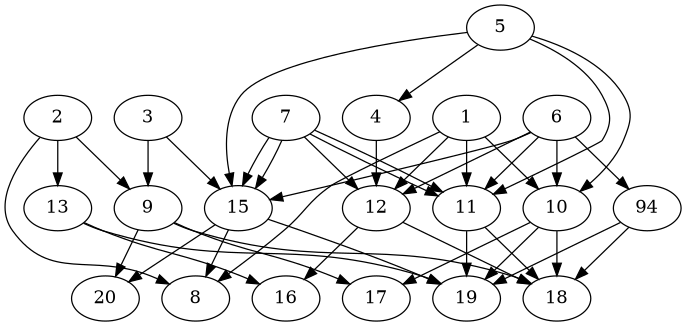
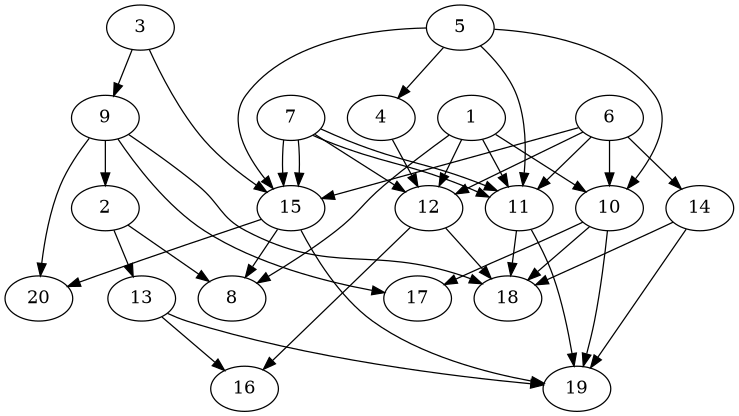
edge "2" -> "9": reversed
node "94": label "94" -> "14"
